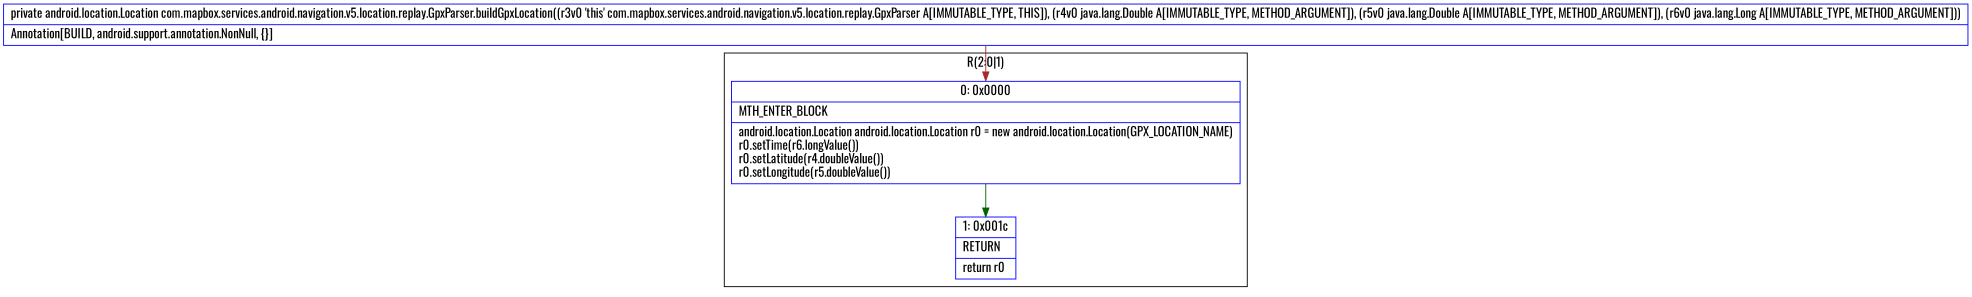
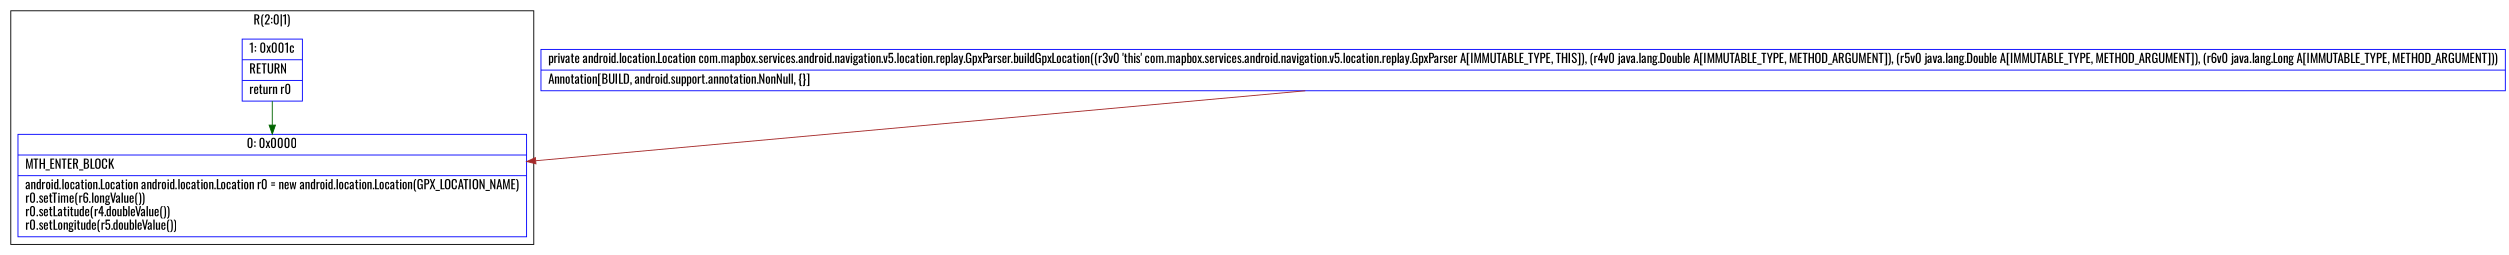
edge "0: 0x0000" -> "1: 0x001c": reversed
